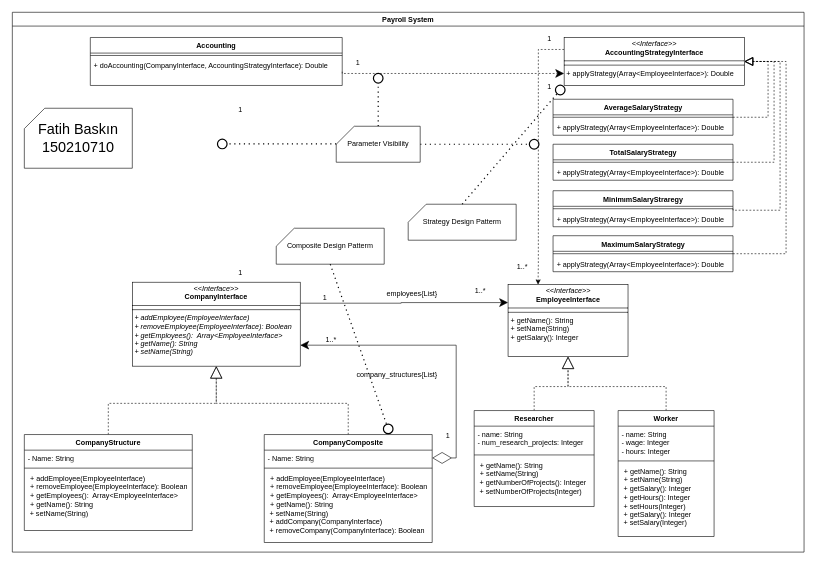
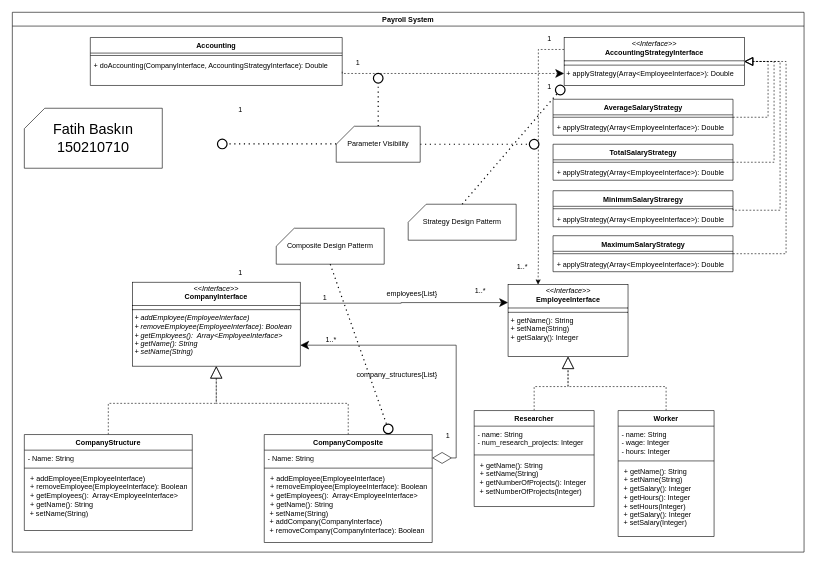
node "Fatih Baskın 150210710": size 108x60 -> 138x60
